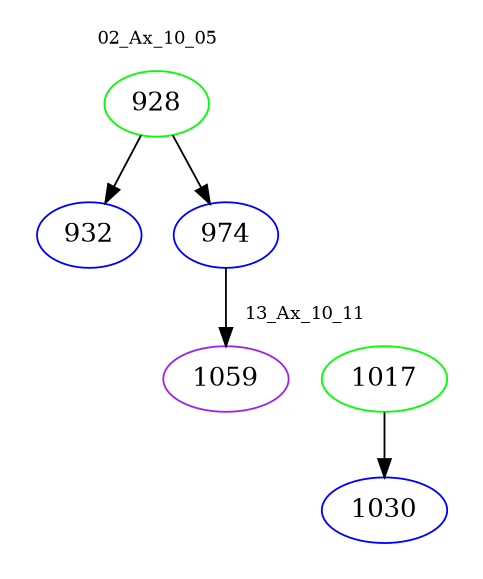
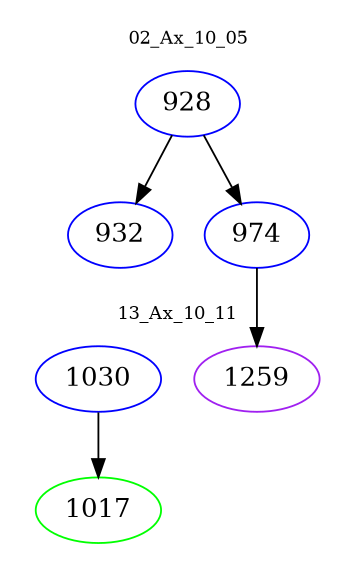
node "928": color green -> blue
node "1059": label "1059" -> "1259"
edge "1017" -> "1030": reversed
